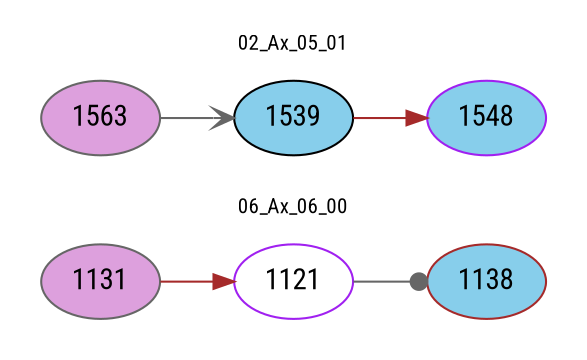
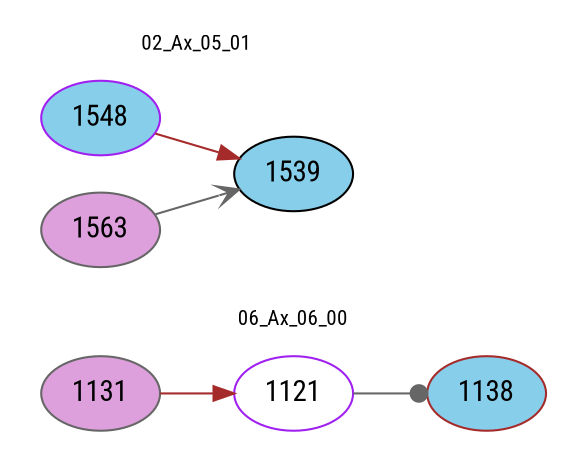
edge "1539" -> "1548": reversed
